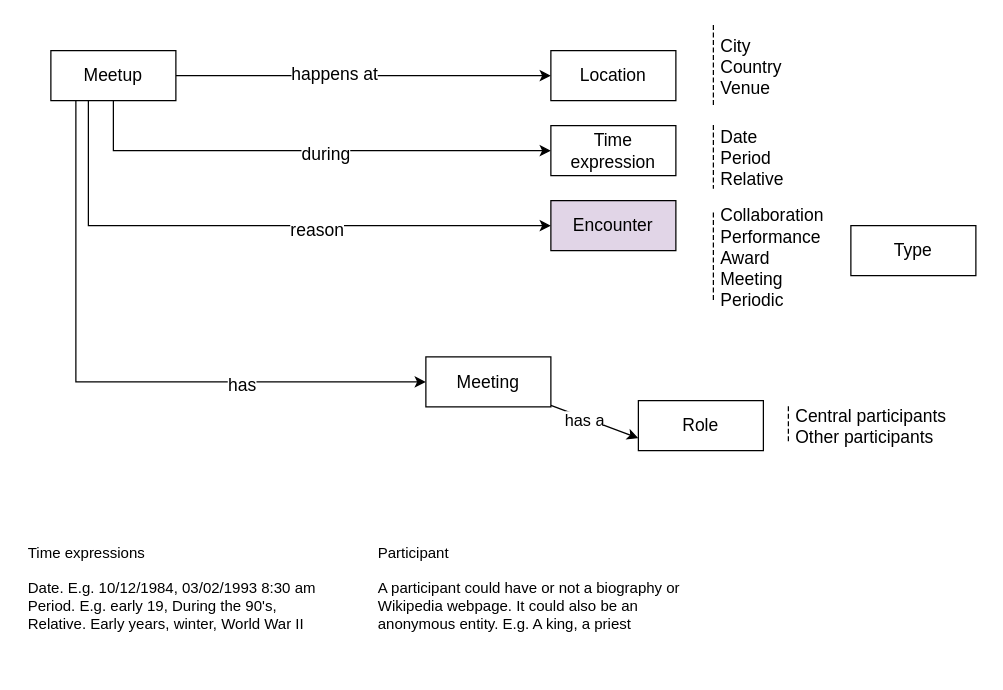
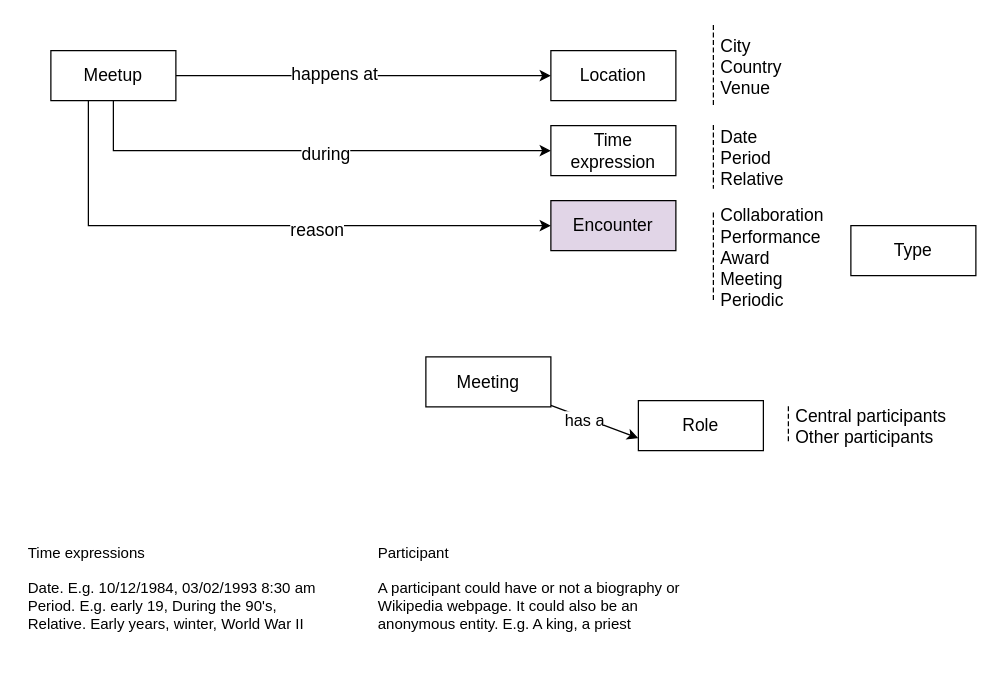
edge "Meetup" -> "Meeting": removed, label "has"
